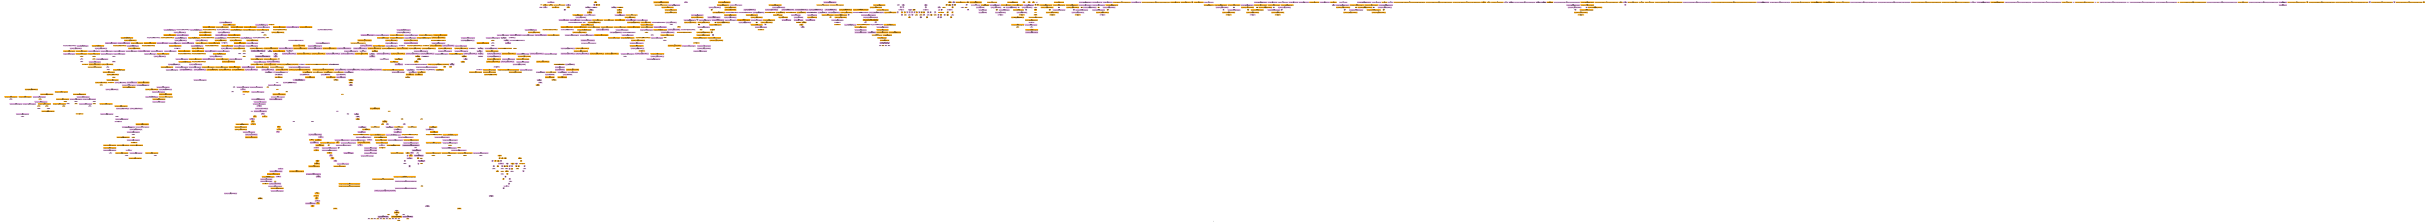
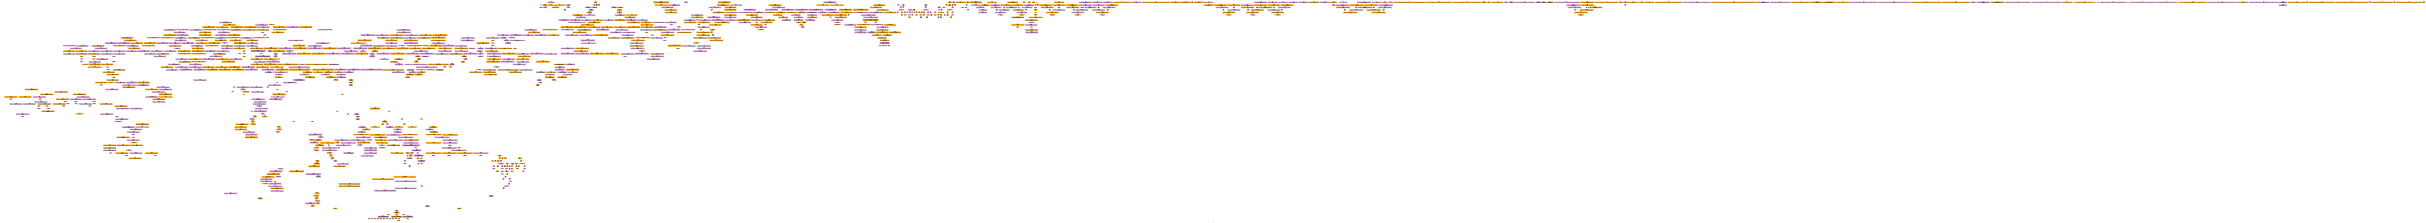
node "NodeID: 450": fillcolor orange -> plum
